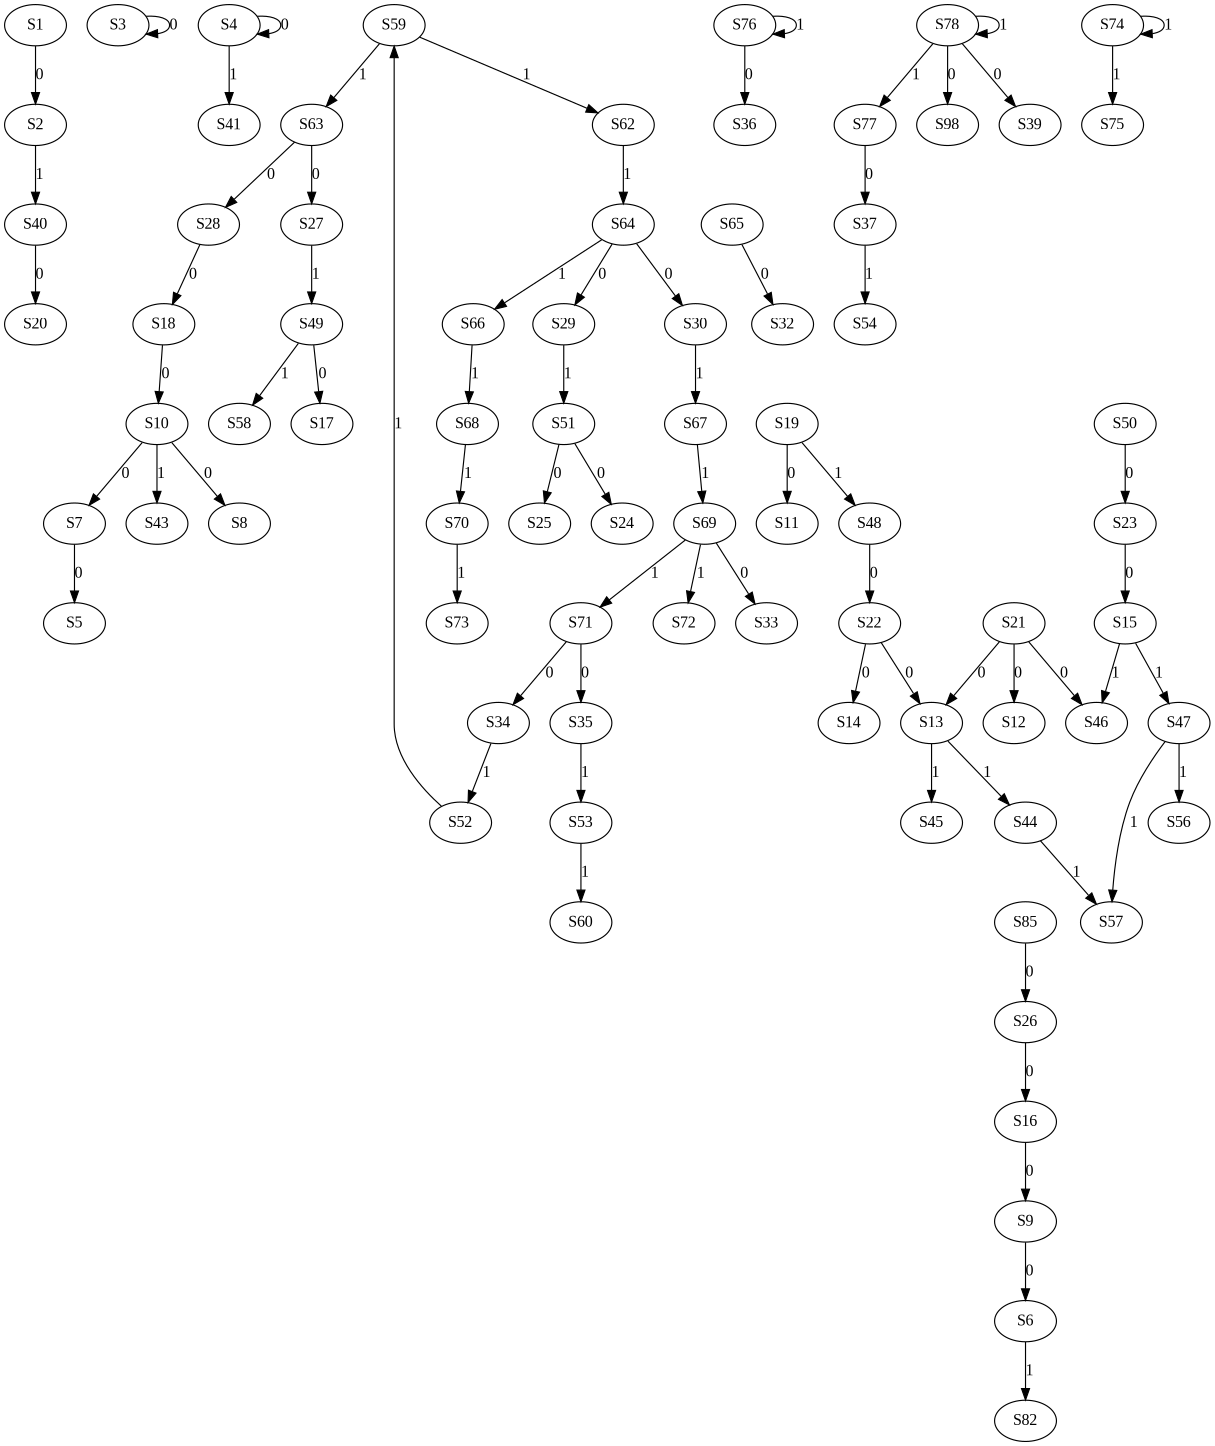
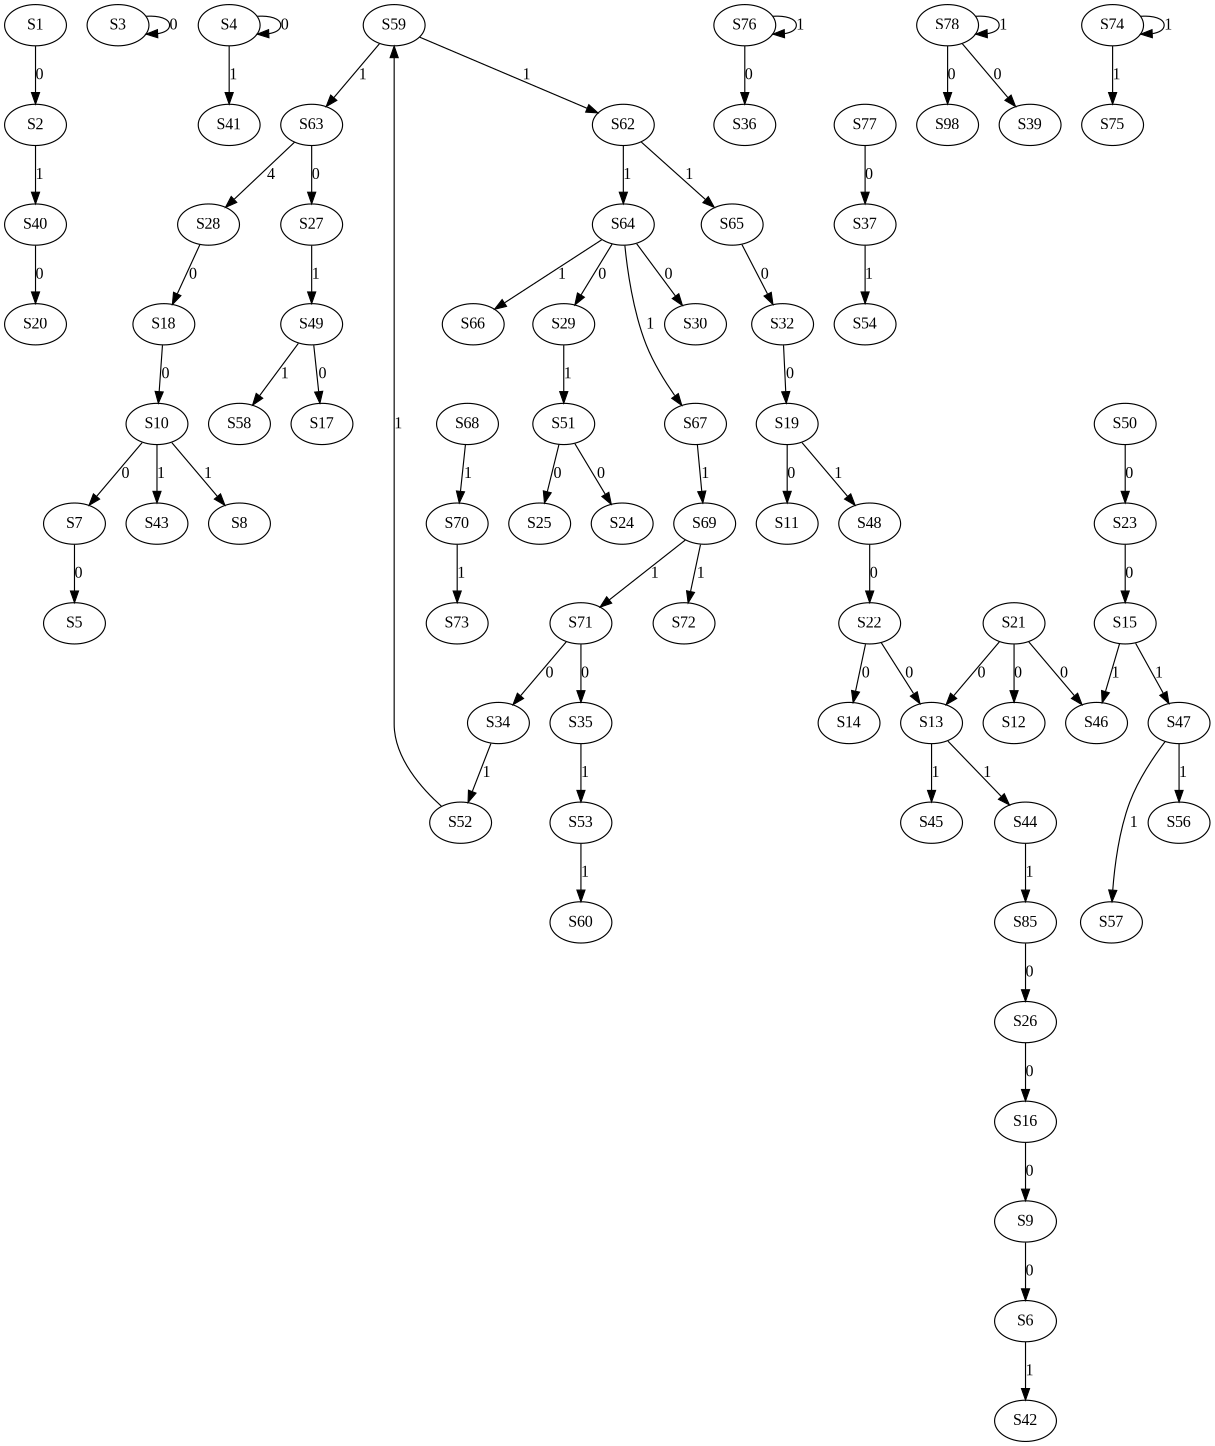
edge "S78" -> "S77": removed, label "1"
edge "S62" -> "S65": added, label "1"
edge "S63" -> "S28": label "0" -> "4"
edge "S66" -> "S68": removed, label "1"
edge "S30" -> "S67": now "S64" -> "S67"
edge "S32" -> "S19": added, label "0"
edge "S10" -> "S8": label "0" -> "1"
node "S33": removed
edge "S44" -> "S57": now "S44" -> "S85"
node "S82": label "S82" -> "S42"
